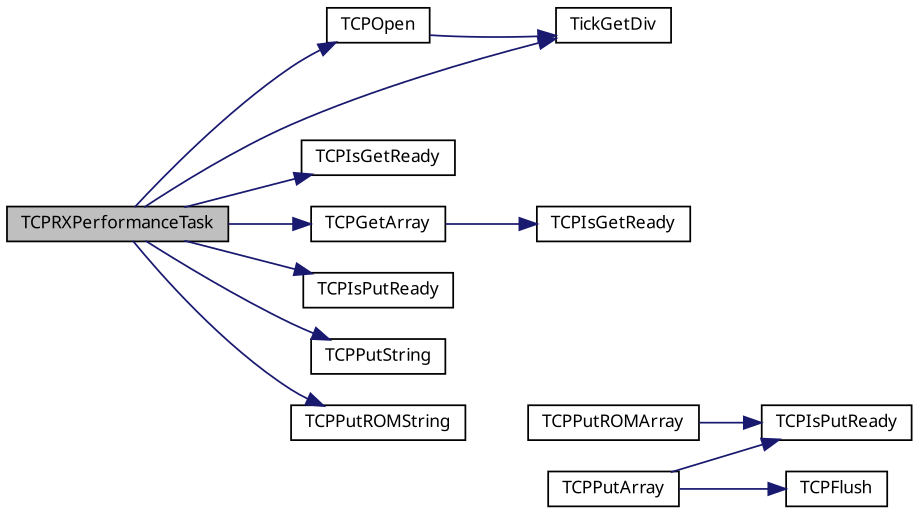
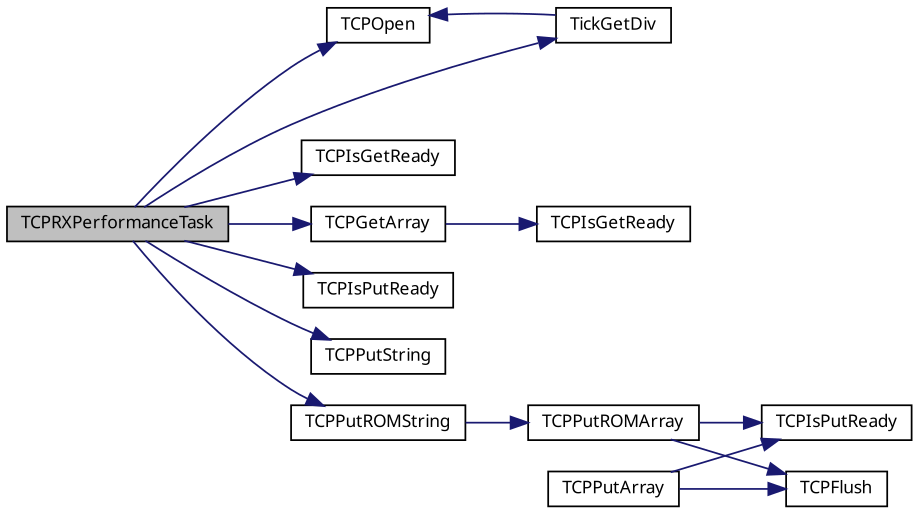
edge "TCPOpen" -> "TickGetDiv": reversed
edge "TCPPutROMString" -> "TCPPutROMArray": added
edge "TCPPutROMArray" -> "TCPFlush": added
